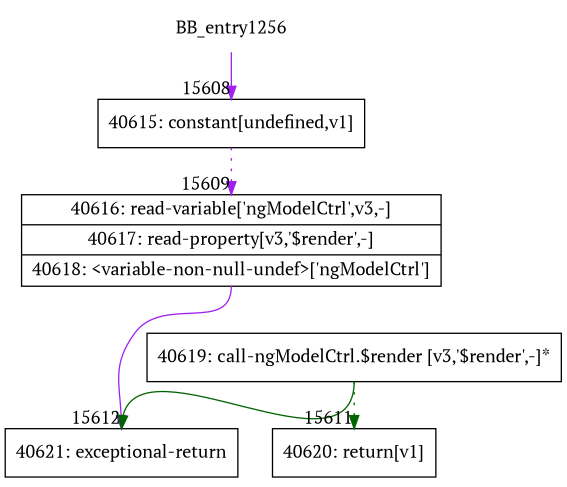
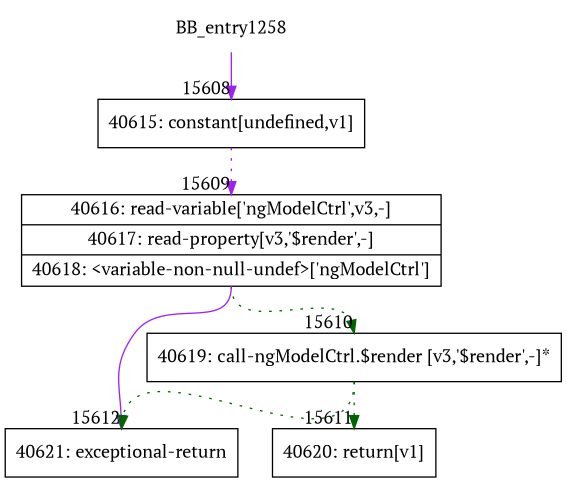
node "BB_entry1256": label "BB_entry1256" -> "BB_entry1258"
edge "40616: read-variable['ngModelCtrl',v3,-]" -> "40619: call-ngModelCtrl.$render [v3,'$render',-]*": added
edge "40619: call-ngModelCtrl.$render [v3,'$render',-]*" -> "40621: exceptional-return": style solid -> dotted
